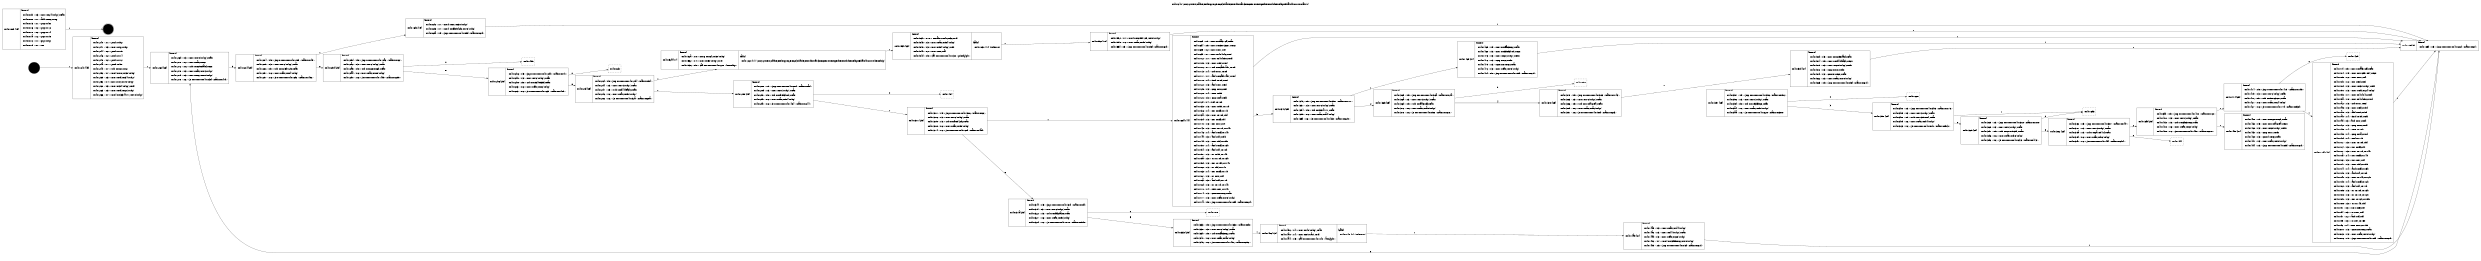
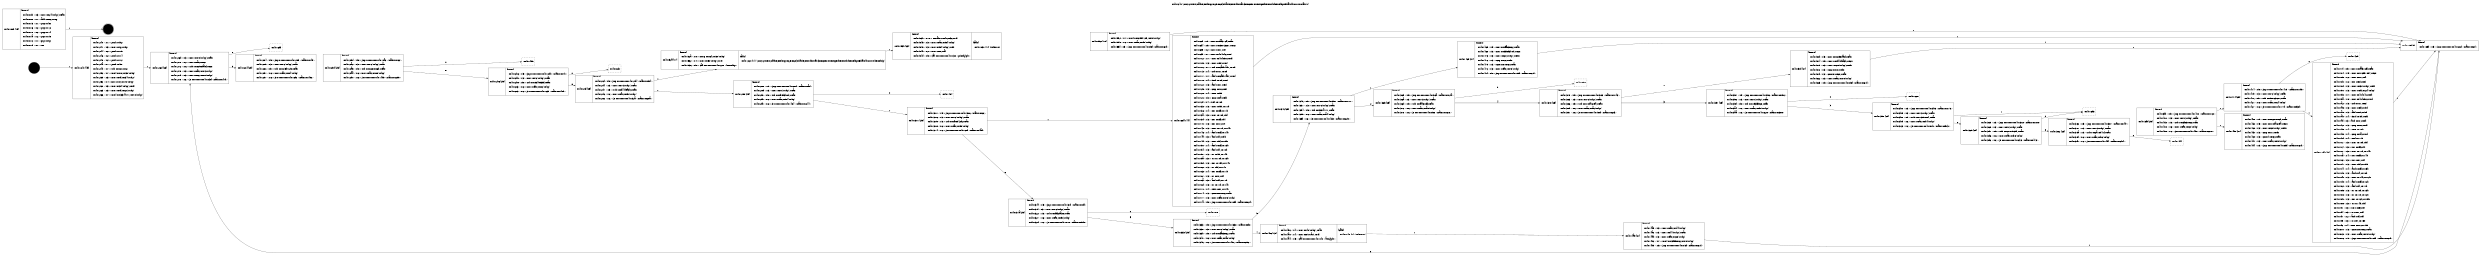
node "0x4016dc [19]": removed
edge "0x40153b [23]" -> "0x401552 [18]": removed, label "1"
node "0x4016bf": added
edge "0x401284 [25]" -> "0x40129d [25]": removed, label "8"
edge "0x40137e [25]" -> "0x401397 [25]": added, label "3"
edge "0x4016ef [144]" -> "0x40134c [25]": now "0x401333 [25]" -> "0x40134c [25]"
edge "0x4013e2 [25]" -> "0x4013fb [25]": removed, label "2"
